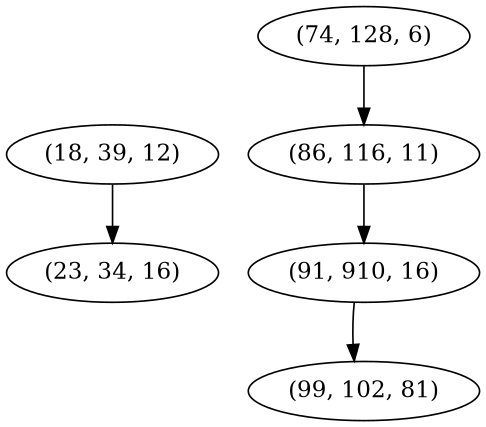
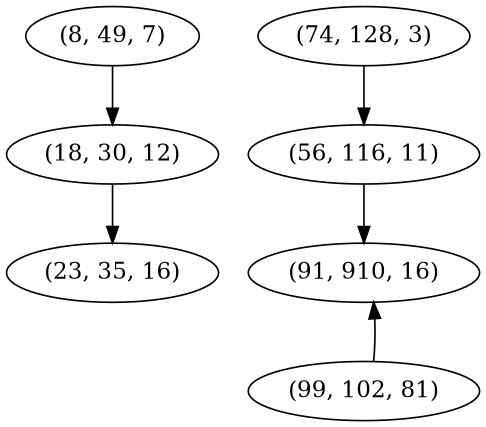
node "(8, 49, 7)": added
node "(74, 128, 6)": label "(74, 128, 6)" -> "(74, 128, 3)"
node "(18, 39, 12)": label "(18, 39, 12)" -> "(18, 30, 12)"
node "(86, 116, 11)": label "(86, 116, 11)" -> "(56, 116, 11)"
node "(23, 34, 16)": label "(23, 34, 16)" -> "(23, 35, 16)"
edge "(91, 910, 16)" -> "(99, 102, 81)": reversed
